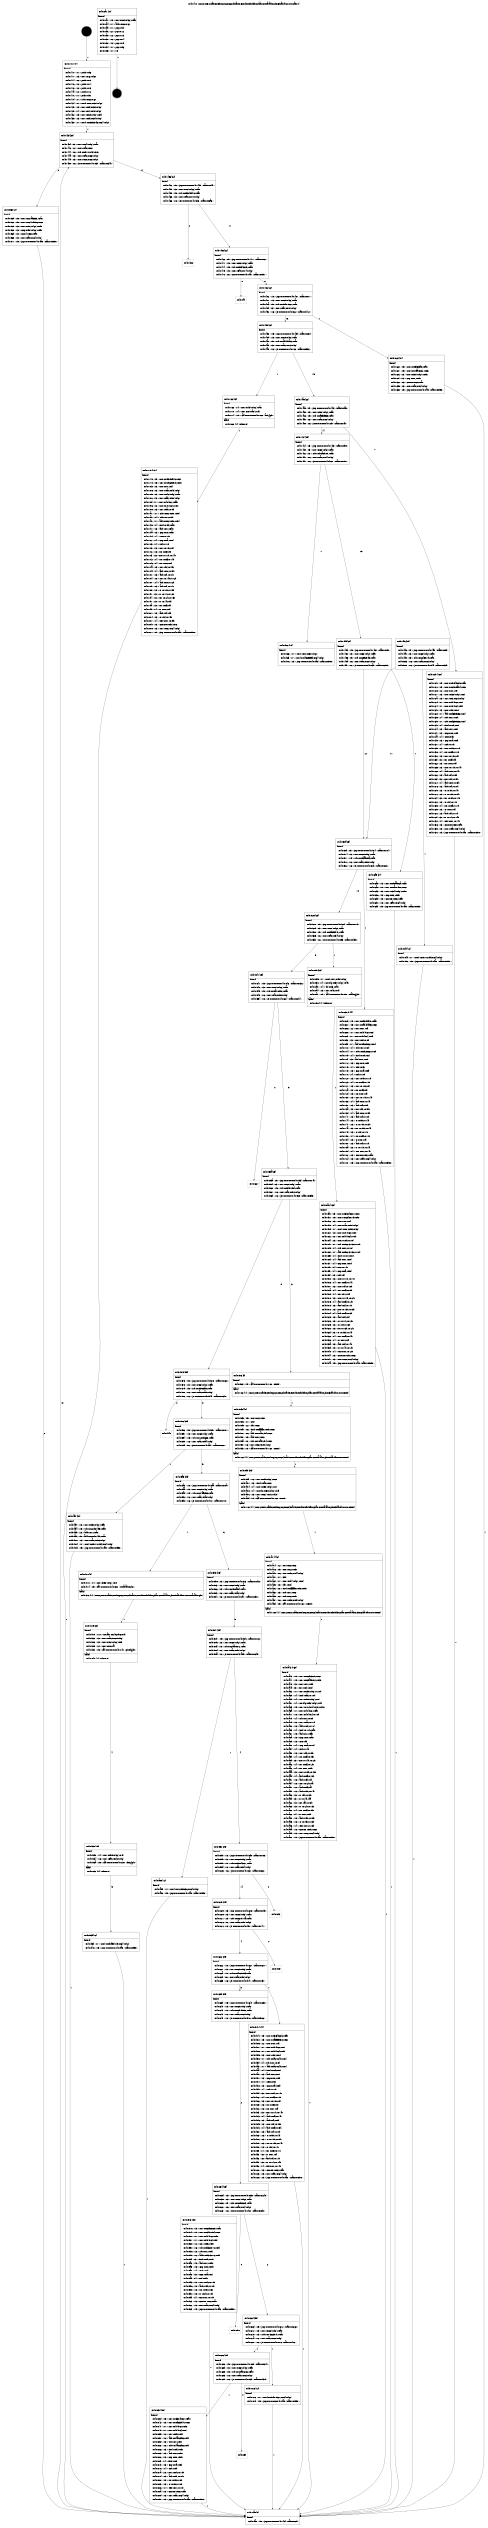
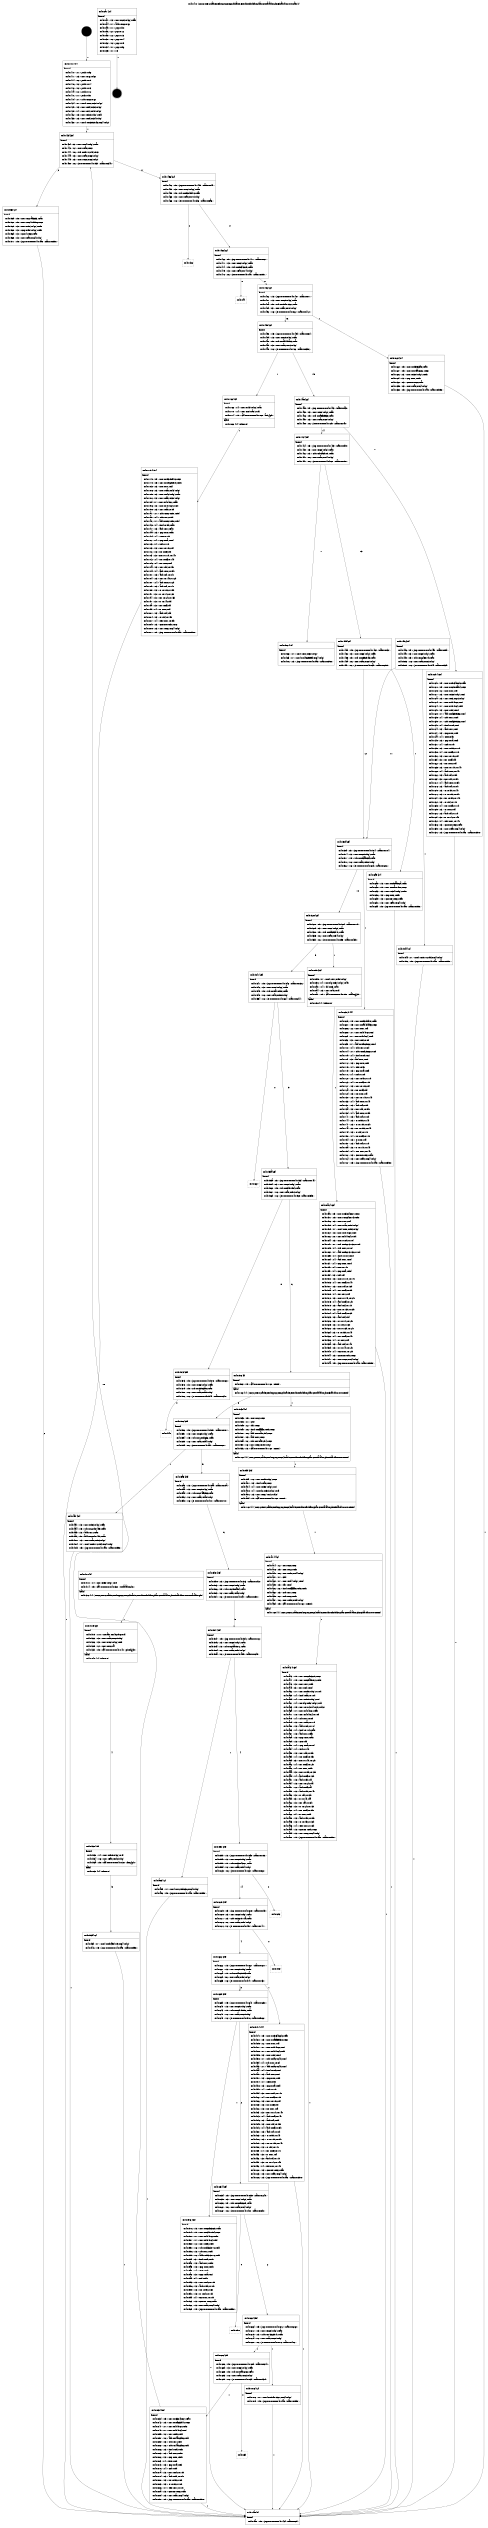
edge "0x401573 [25]" -> "0x40158c [25]": now "0x4019ce [5]" -> "0x40158c [25]"
edge "0x401da8 [5]" -> "0x40143f [23]": now "0x40183d [88]" -> "0x40143f [23]"
edge "0x4015a5 [25]" -> "0x401b10 [9]": removed, label "1"
edge "0x40163b [25]" -> "0x401976 [88]": added, label "1"
